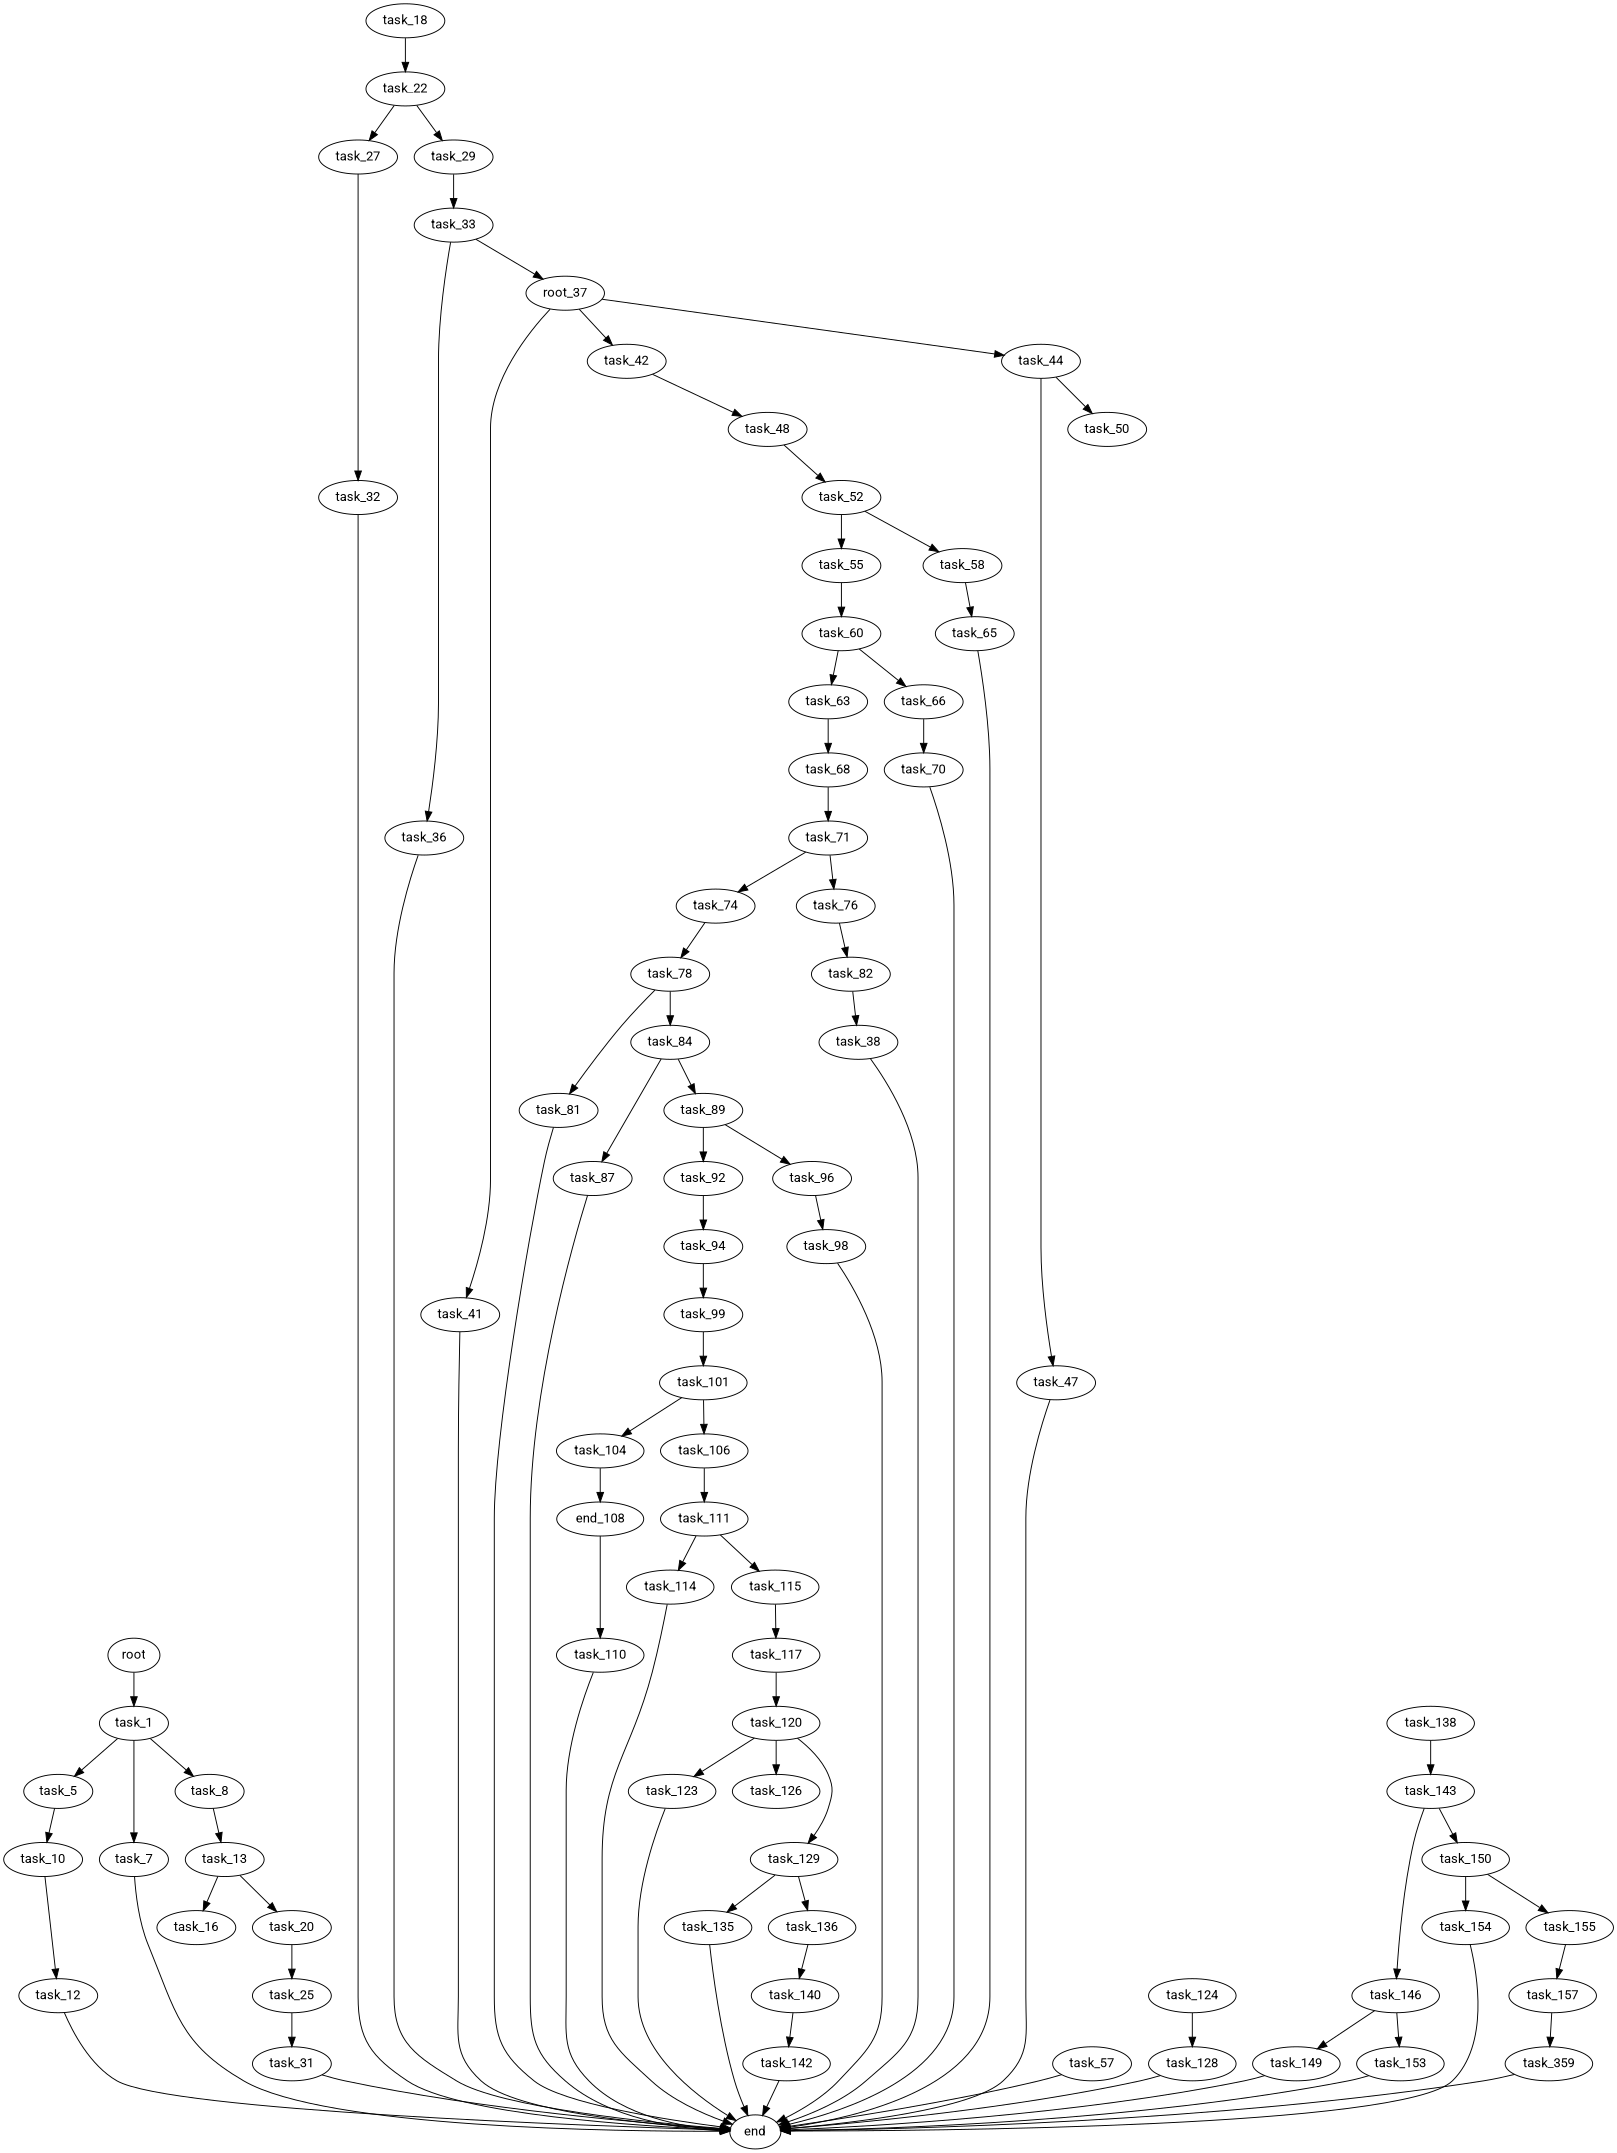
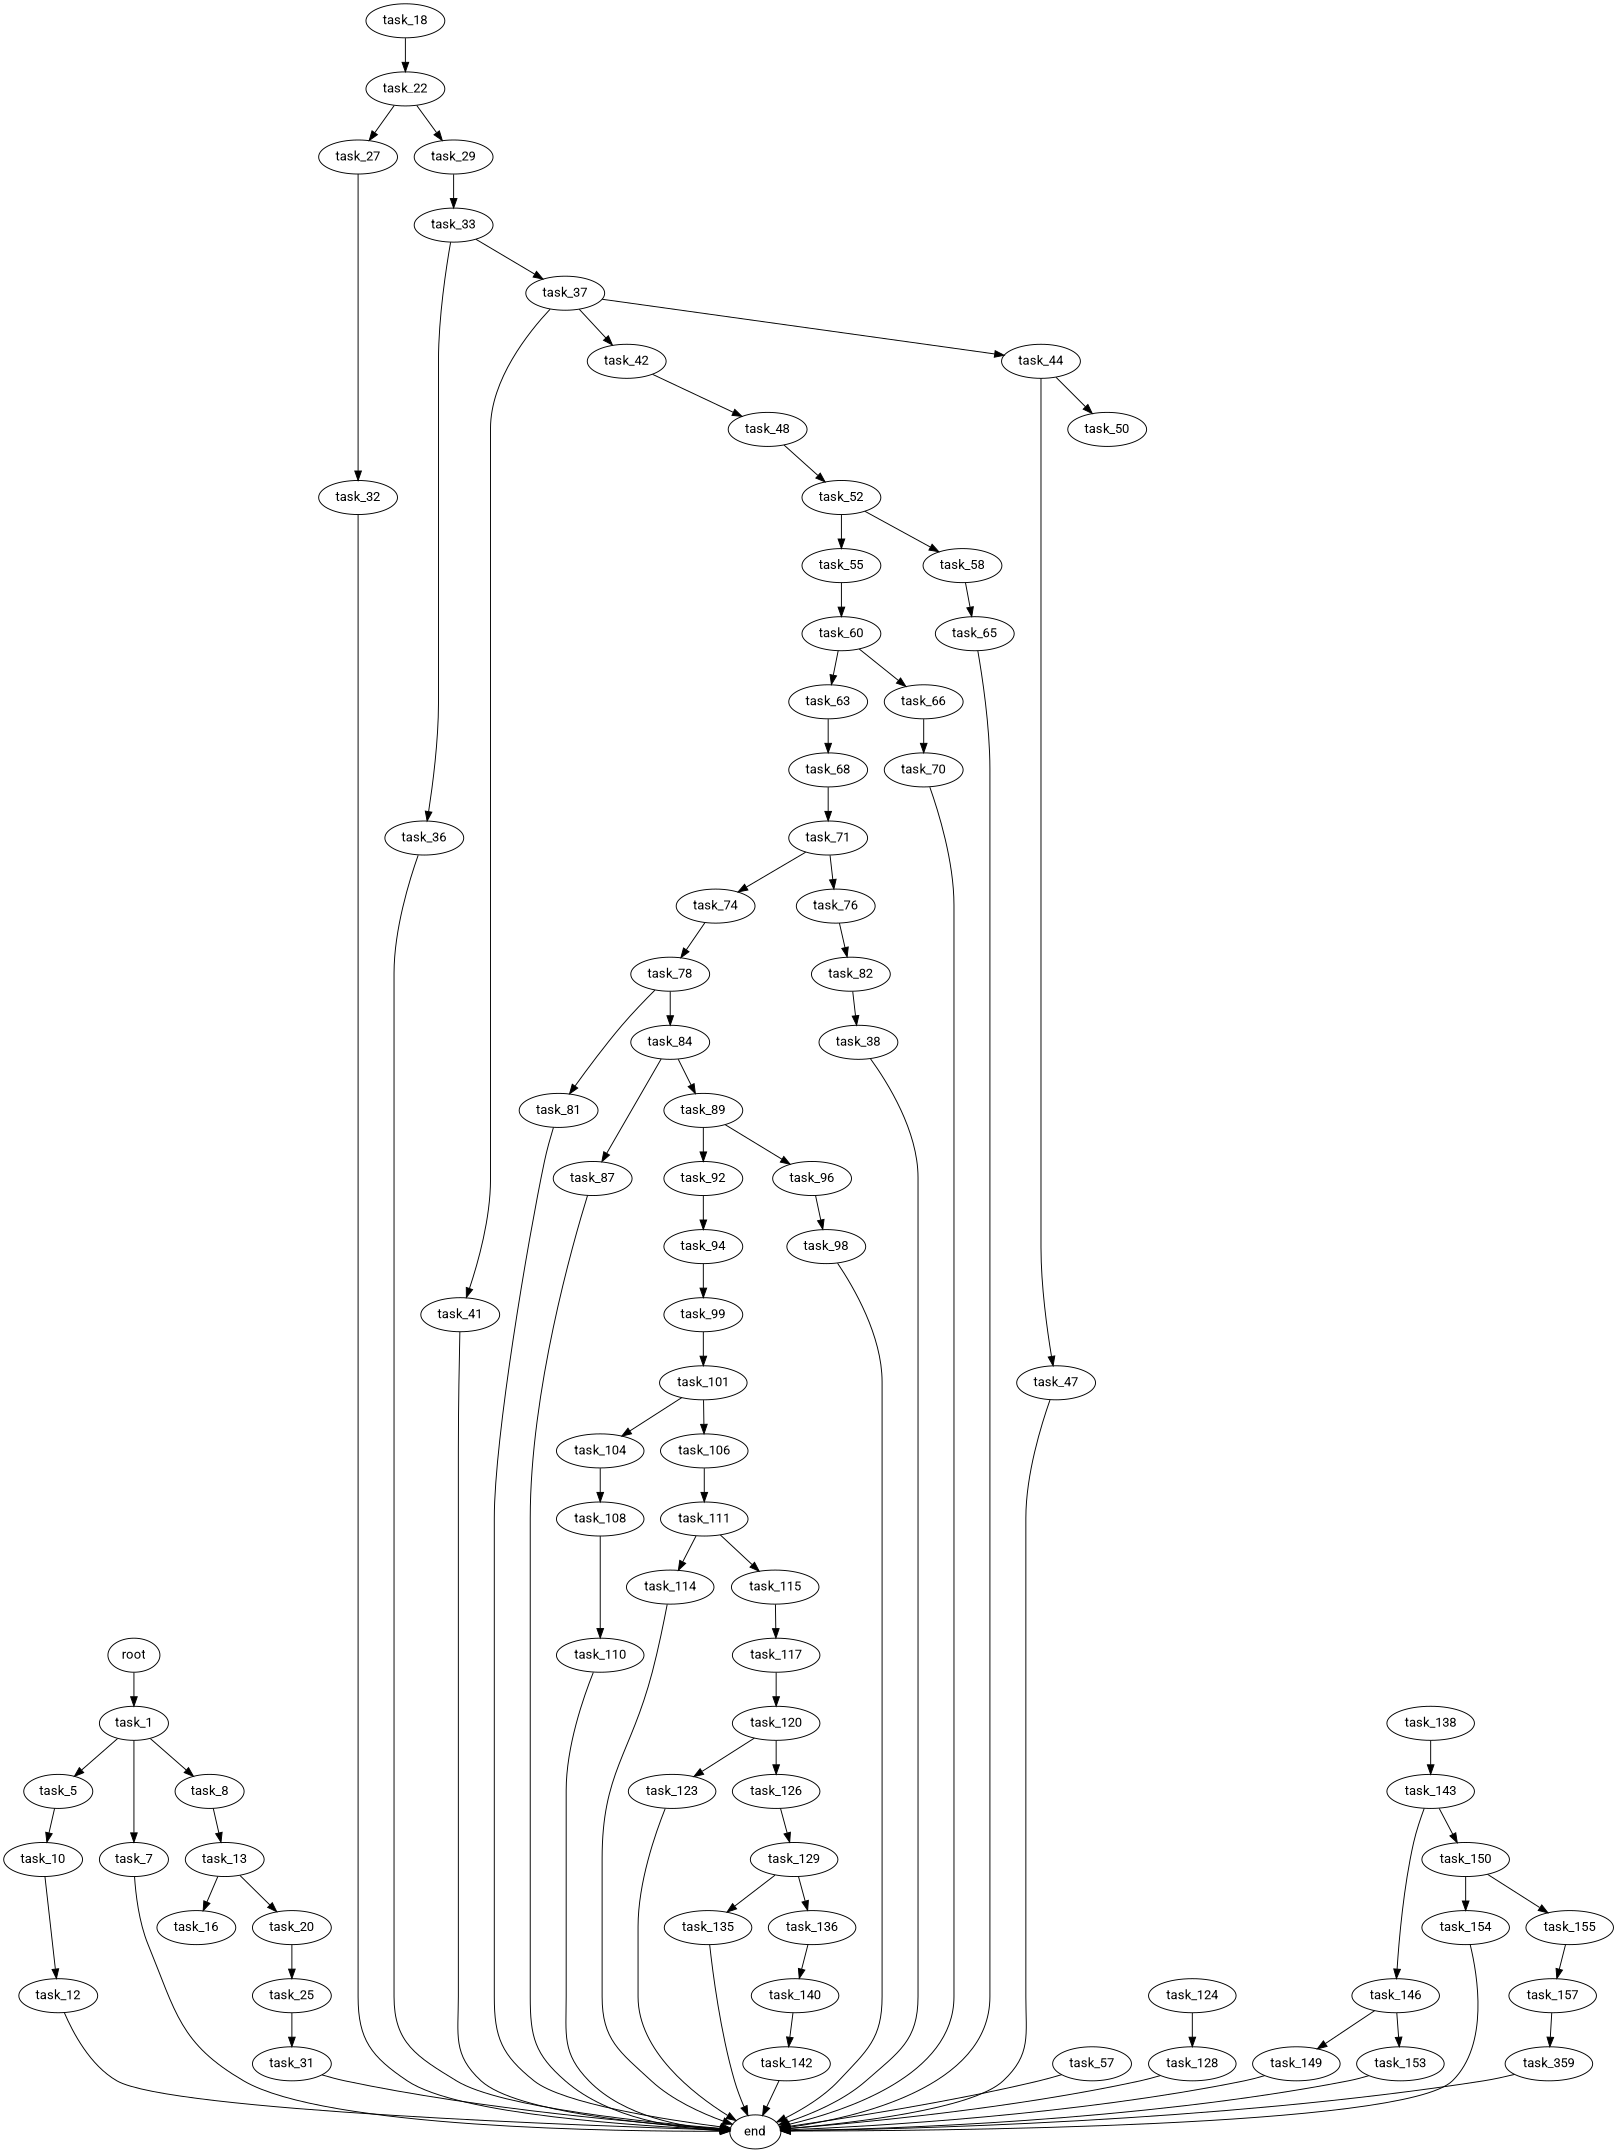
node "root_37": label "root_37" -> "task_37"
node "end_108": label "end_108" -> "task_108"
edge "task_120" -> "task_129": now "task_126" -> "task_129"
